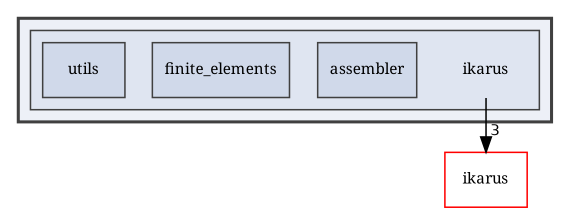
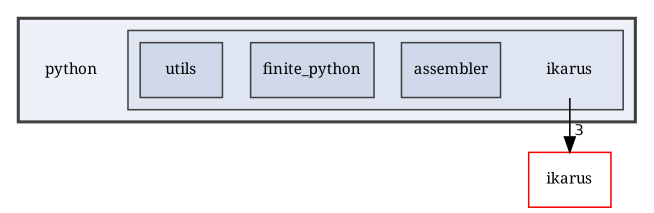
node "python": added
node "finite_elements": label "finite_elements" -> "finite_python"
